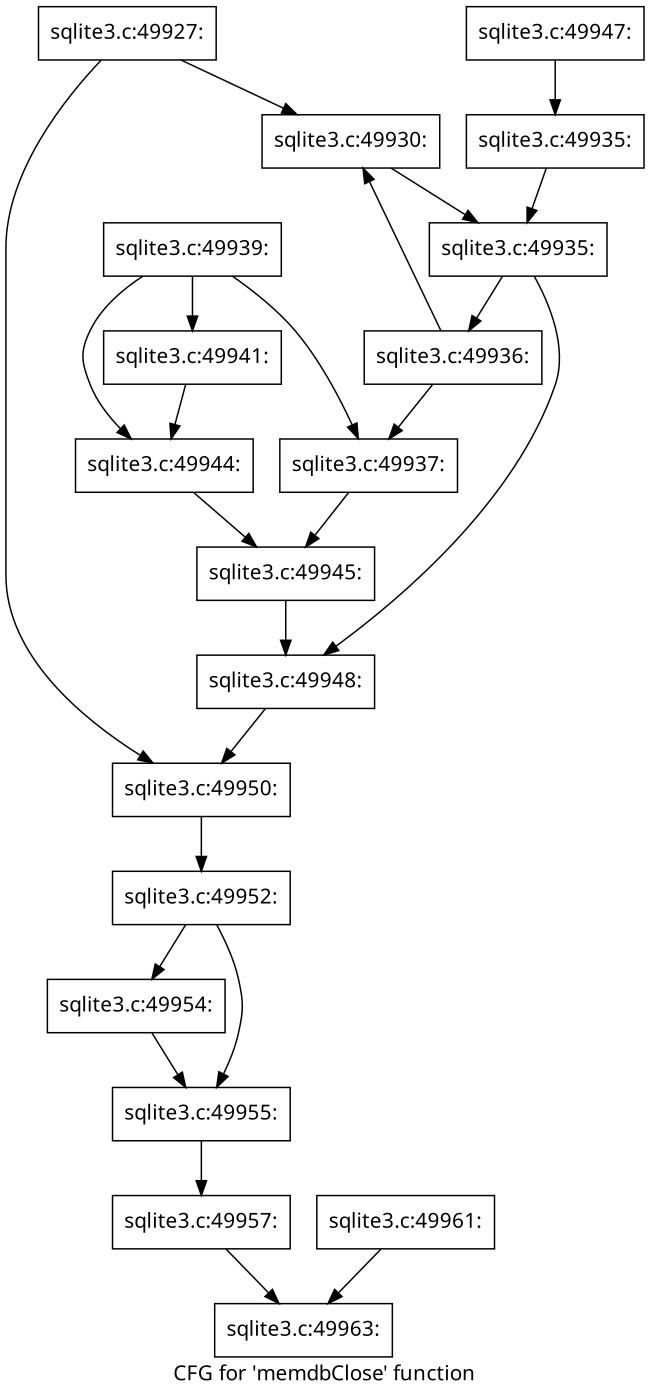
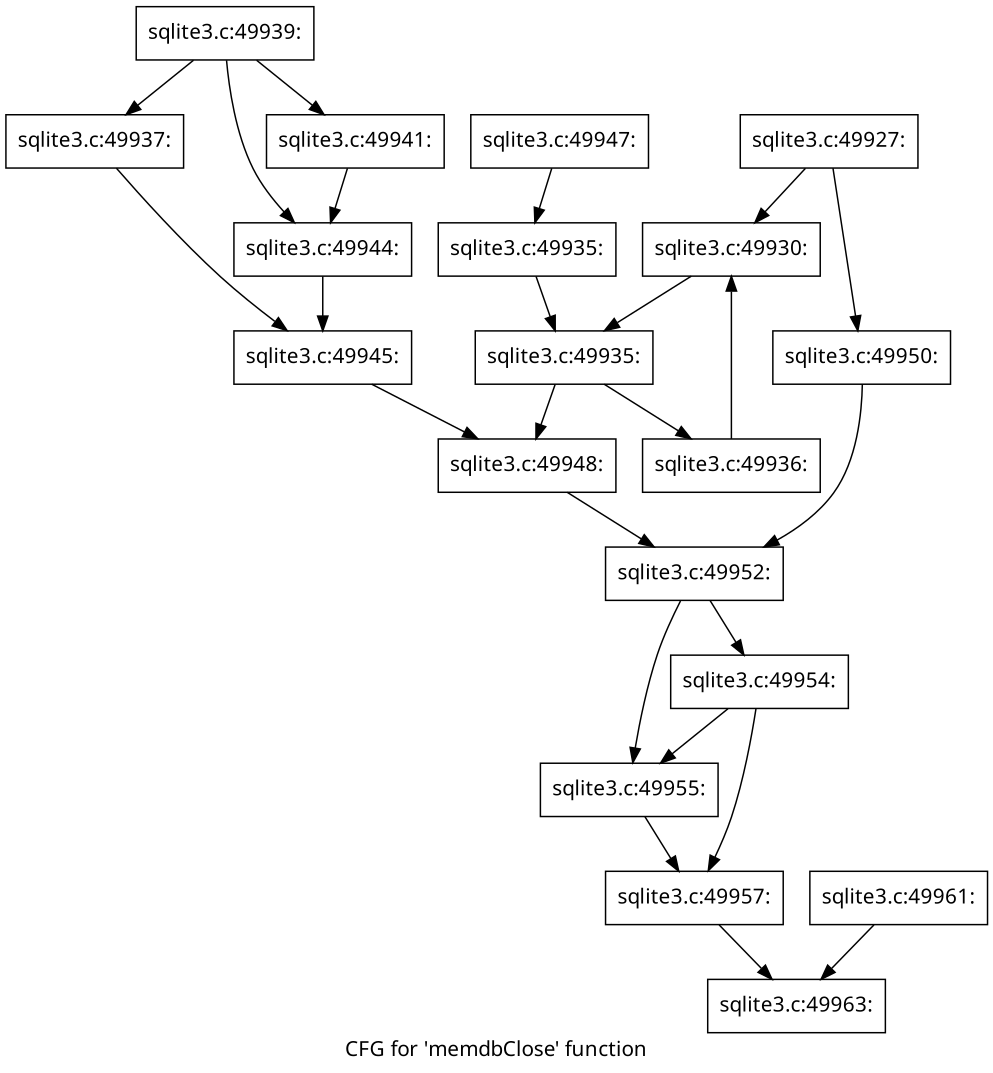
edge "sqlite3.c:49936:" -> "sqlite3.c:49937:": removed
edge "sqlite3.c:49948:" -> "sqlite3.c:49950:": now "sqlite3.c:49948:" -> "sqlite3.c:49952:"
edge "sqlite3.c:49954:" -> "sqlite3.c:49957:": added
